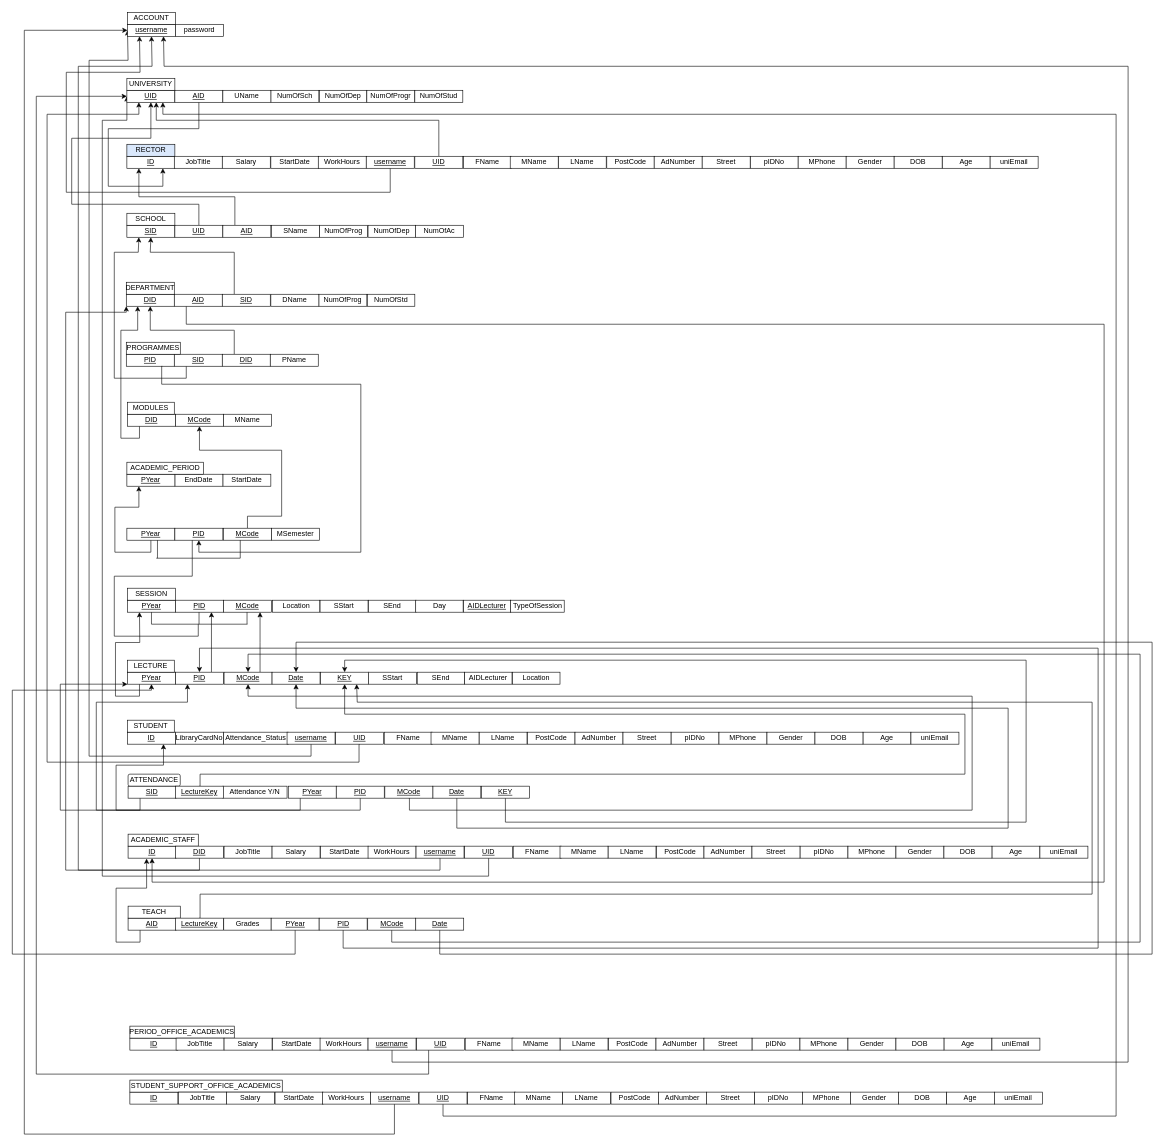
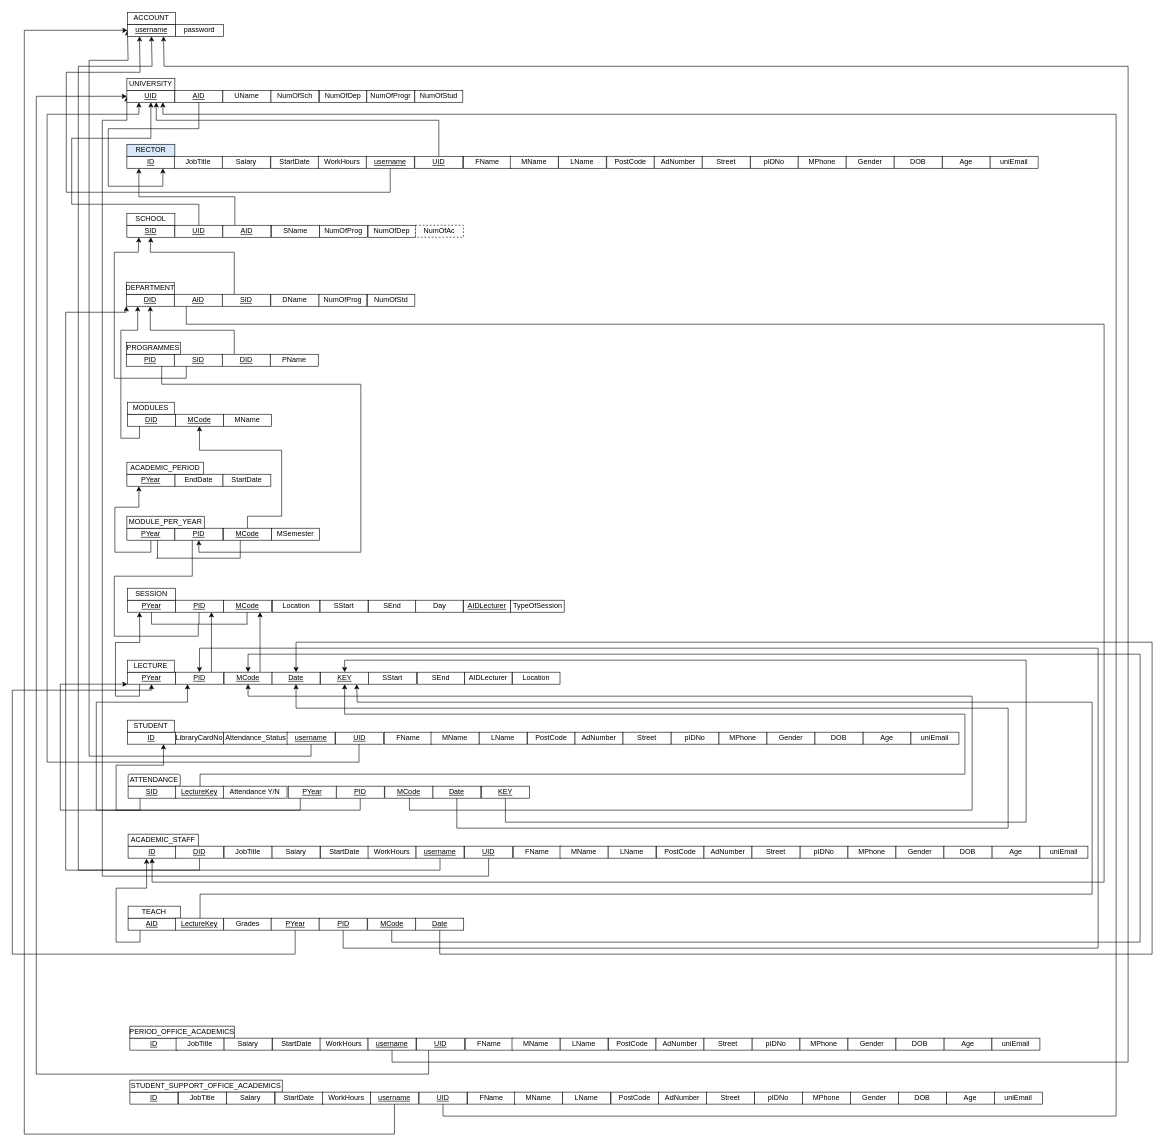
node "NumOfAc": style solid -> dashed
node "MODULE_PER_YEAR": added
